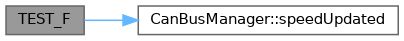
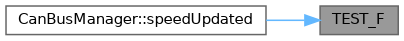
edge "TEST_F" -> "CanBusManager::speedUpdated": reversed
